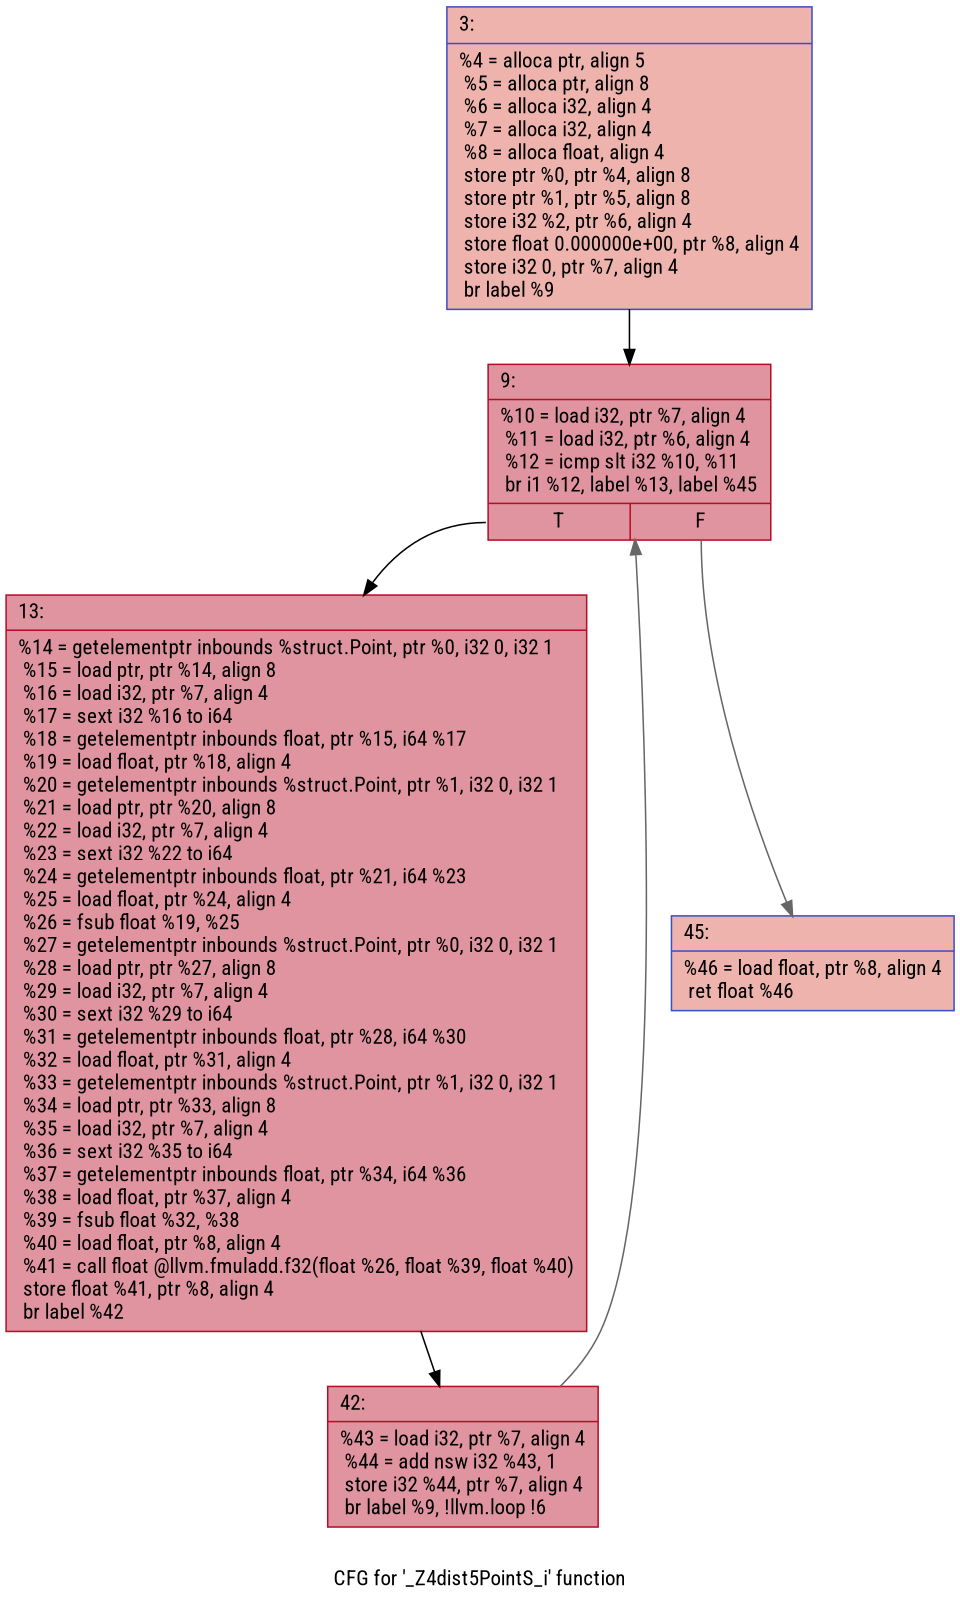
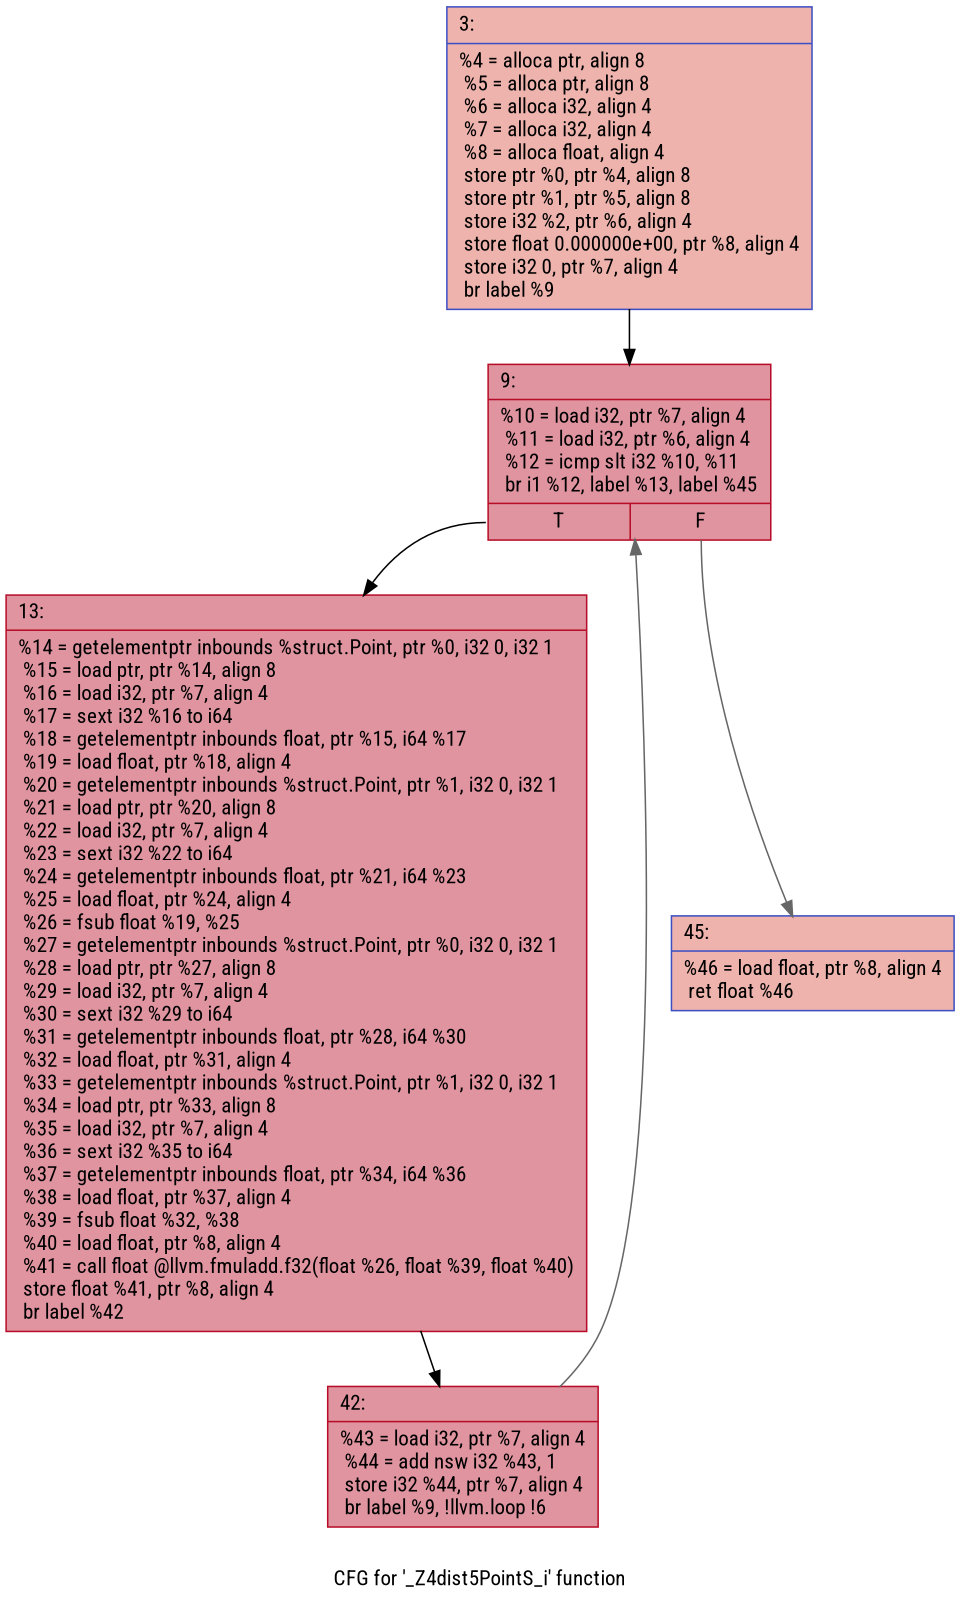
node "3:": text "%4 = alloca ptr, align 5" -> "%4 = alloca ptr, align 8"
